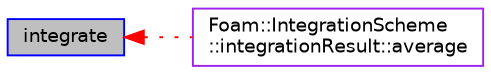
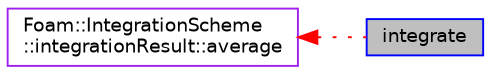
edge "Foam::IntegrationScheme ::integrationResult::average" -> "integrate": reversed
